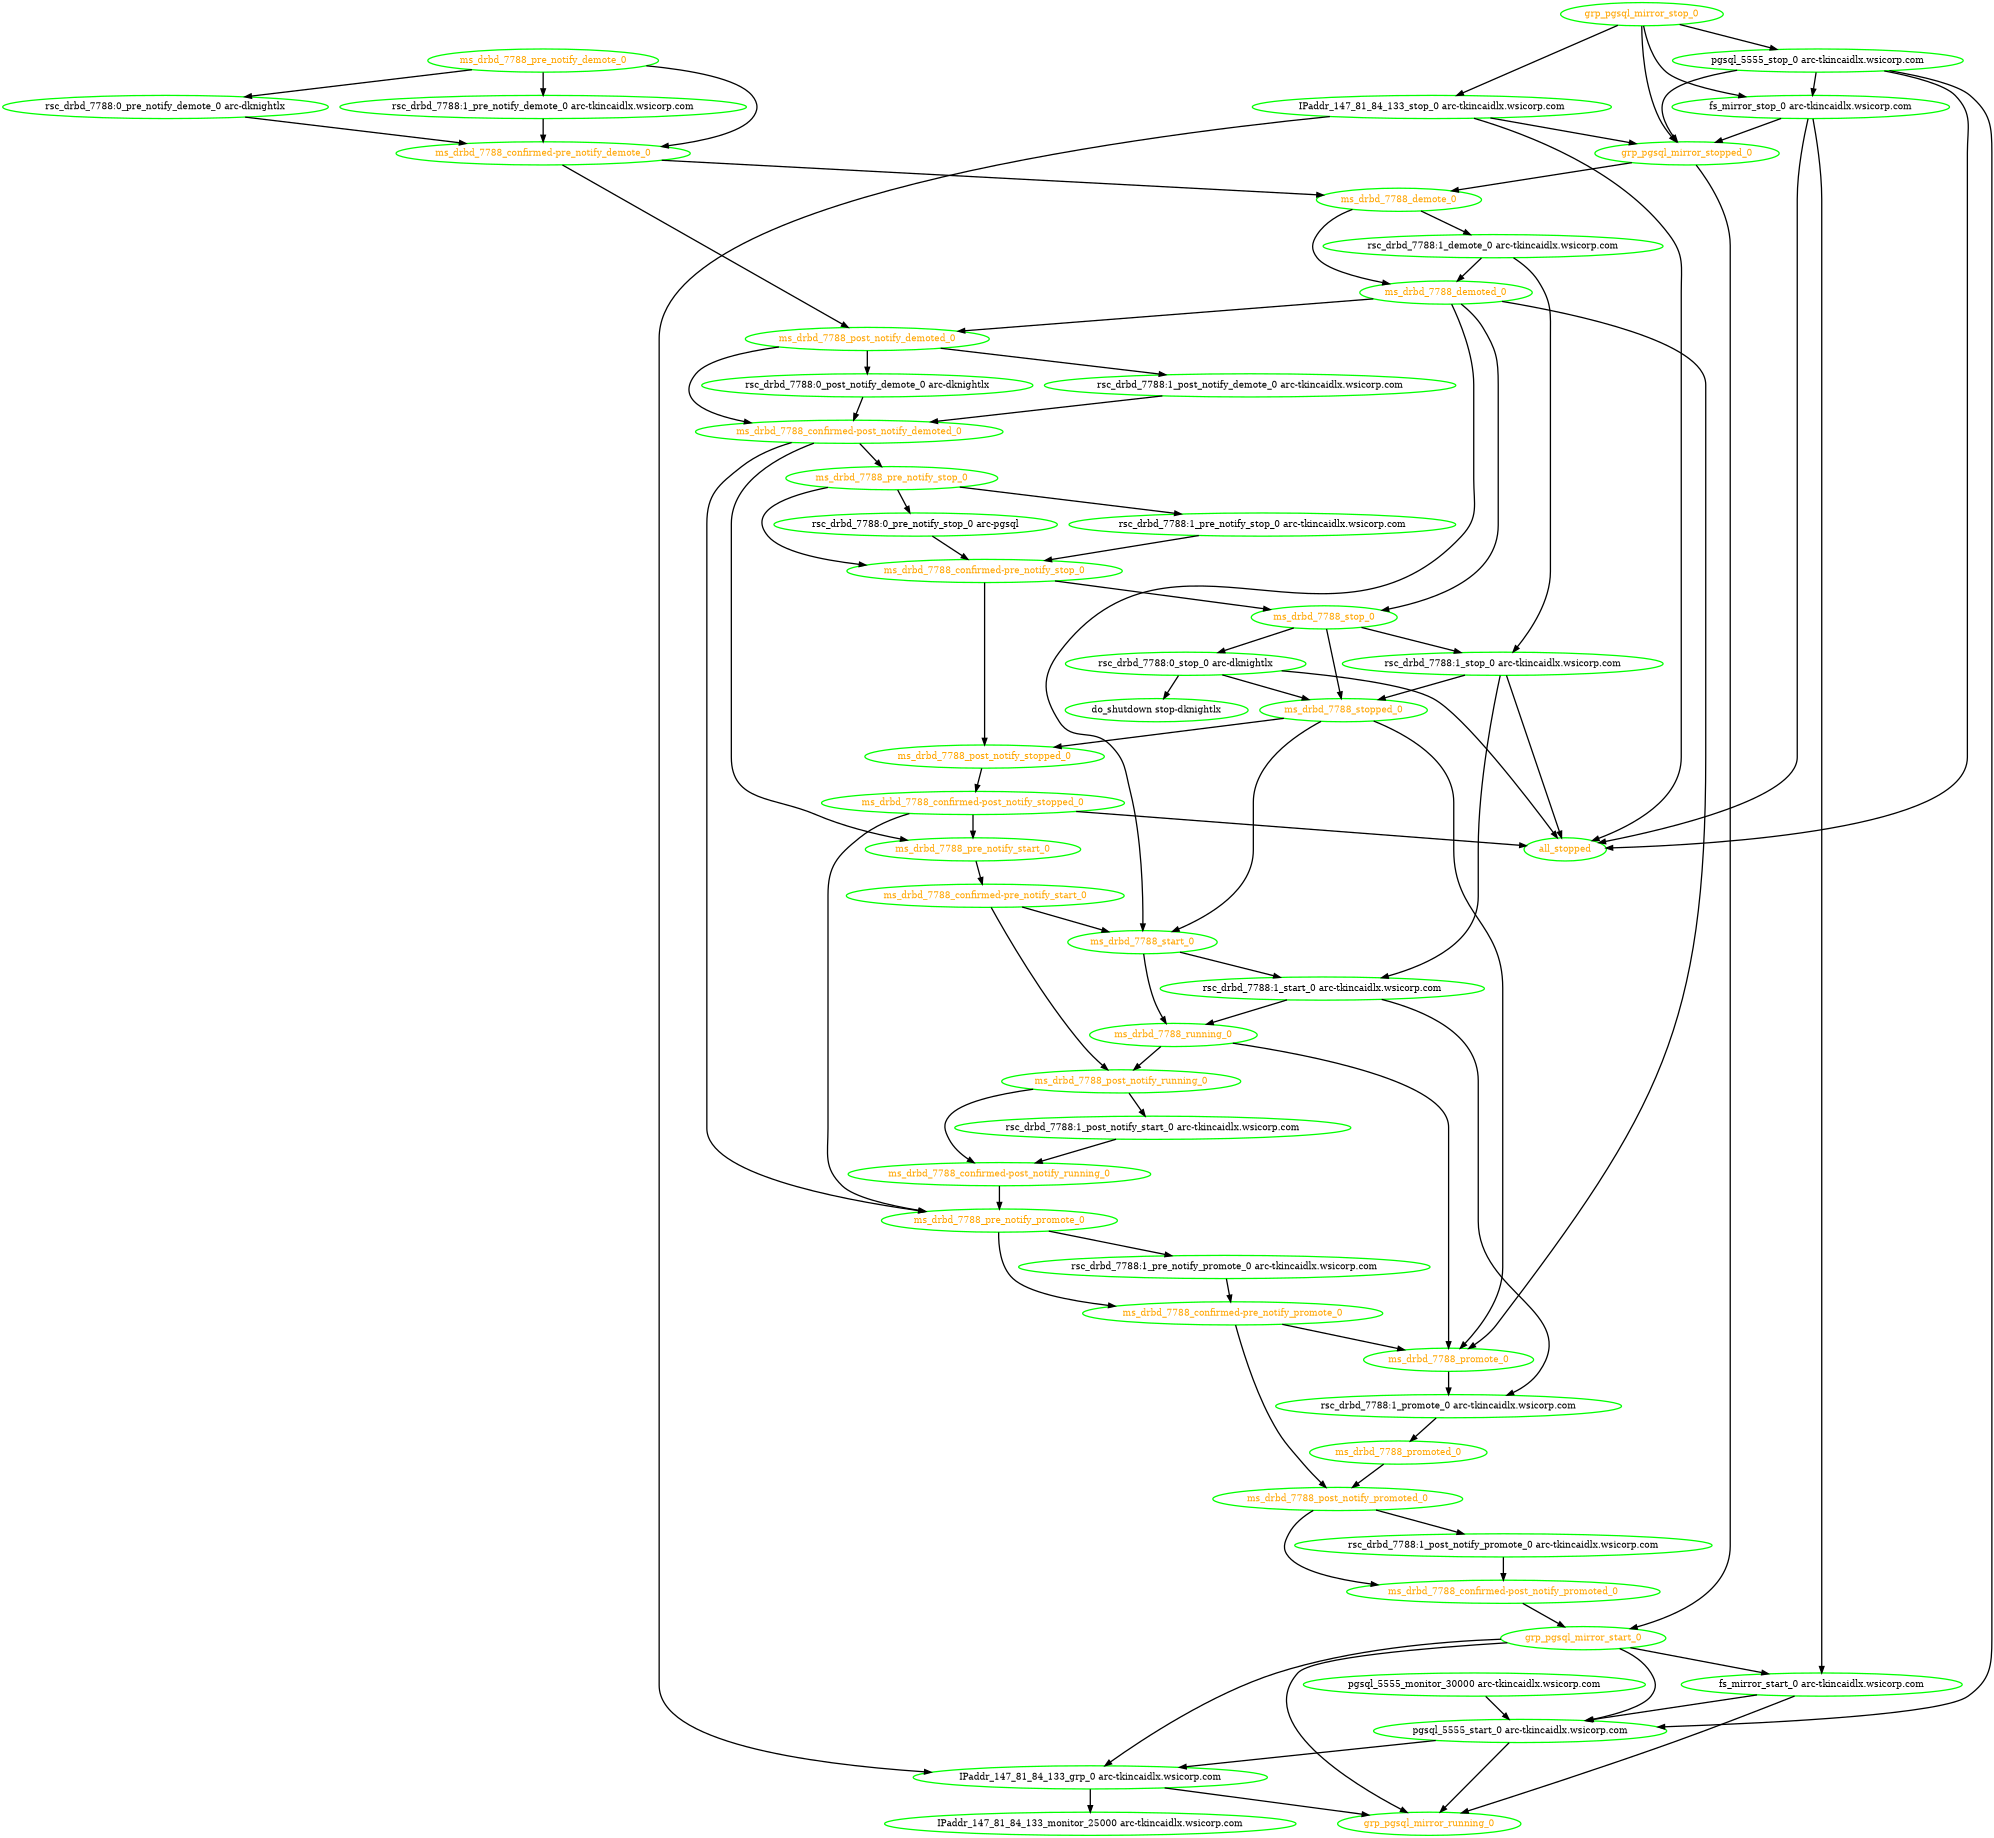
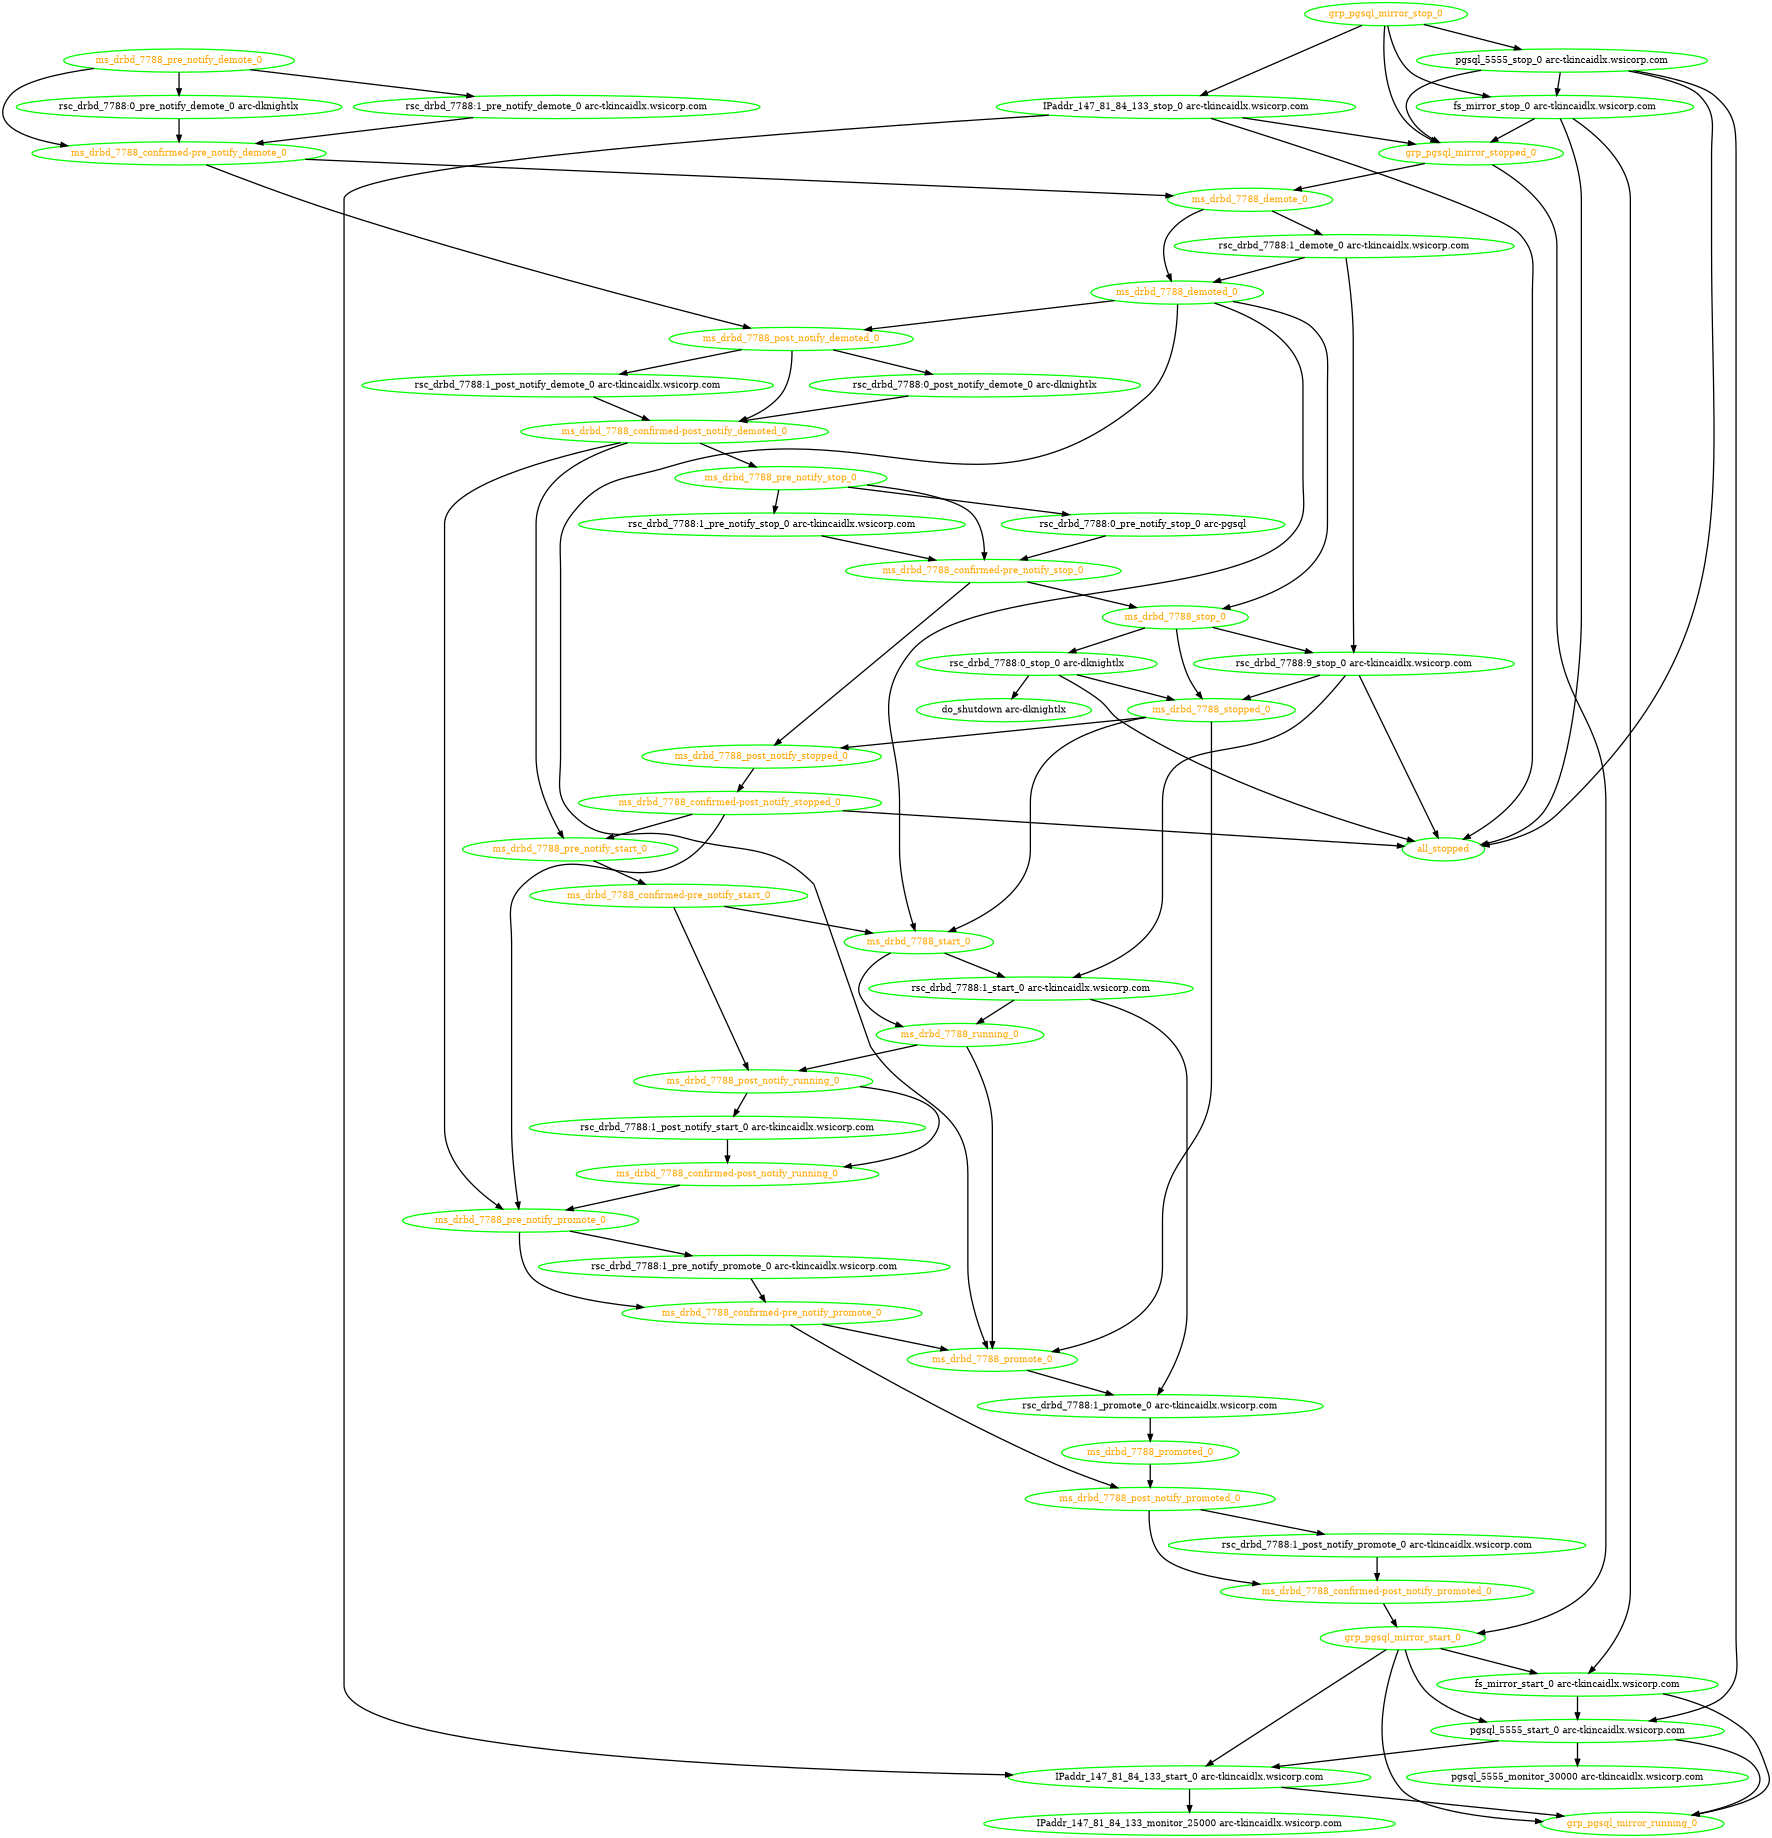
node "rsc_drbd_7788:1_stop_0 arc-tkincaidlx.wsicorp.com": label "rsc_drbd_7788:1_stop_0 arc-tkincaidlx.wsicorp.com" -> "rsc_drbd_7788:9_stop_0 arc-tkincaidlx.wsicorp.com"
node "do_shutdown stop-dknightlx": label "do_shutdown stop-dknightlx" -> "do_shutdown arc-dknightlx"
edge "pgsql_5555_monitor_30000 arc-tkincaidlx.wsicorp.com" -> "pgsql_5555_start_0 arc-tkincaidlx.wsicorp.com": reversed
node "IPaddr_147_81_84_133_grp_0 arc-tkincaidlx.wsicorp.com": label "IPaddr_147_81_84_133_grp_0 arc-tkincaidlx.wsicorp.com" -> "IPaddr_147_81_84_133_start_0 arc-tkincaidlx.wsicorp.com"
